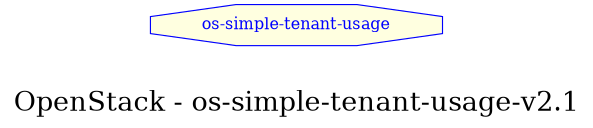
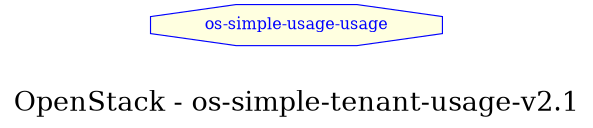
node "os-simple-tenant-usage": label "os-simple-tenant-usage" -> "os-simple-usage-usage"
